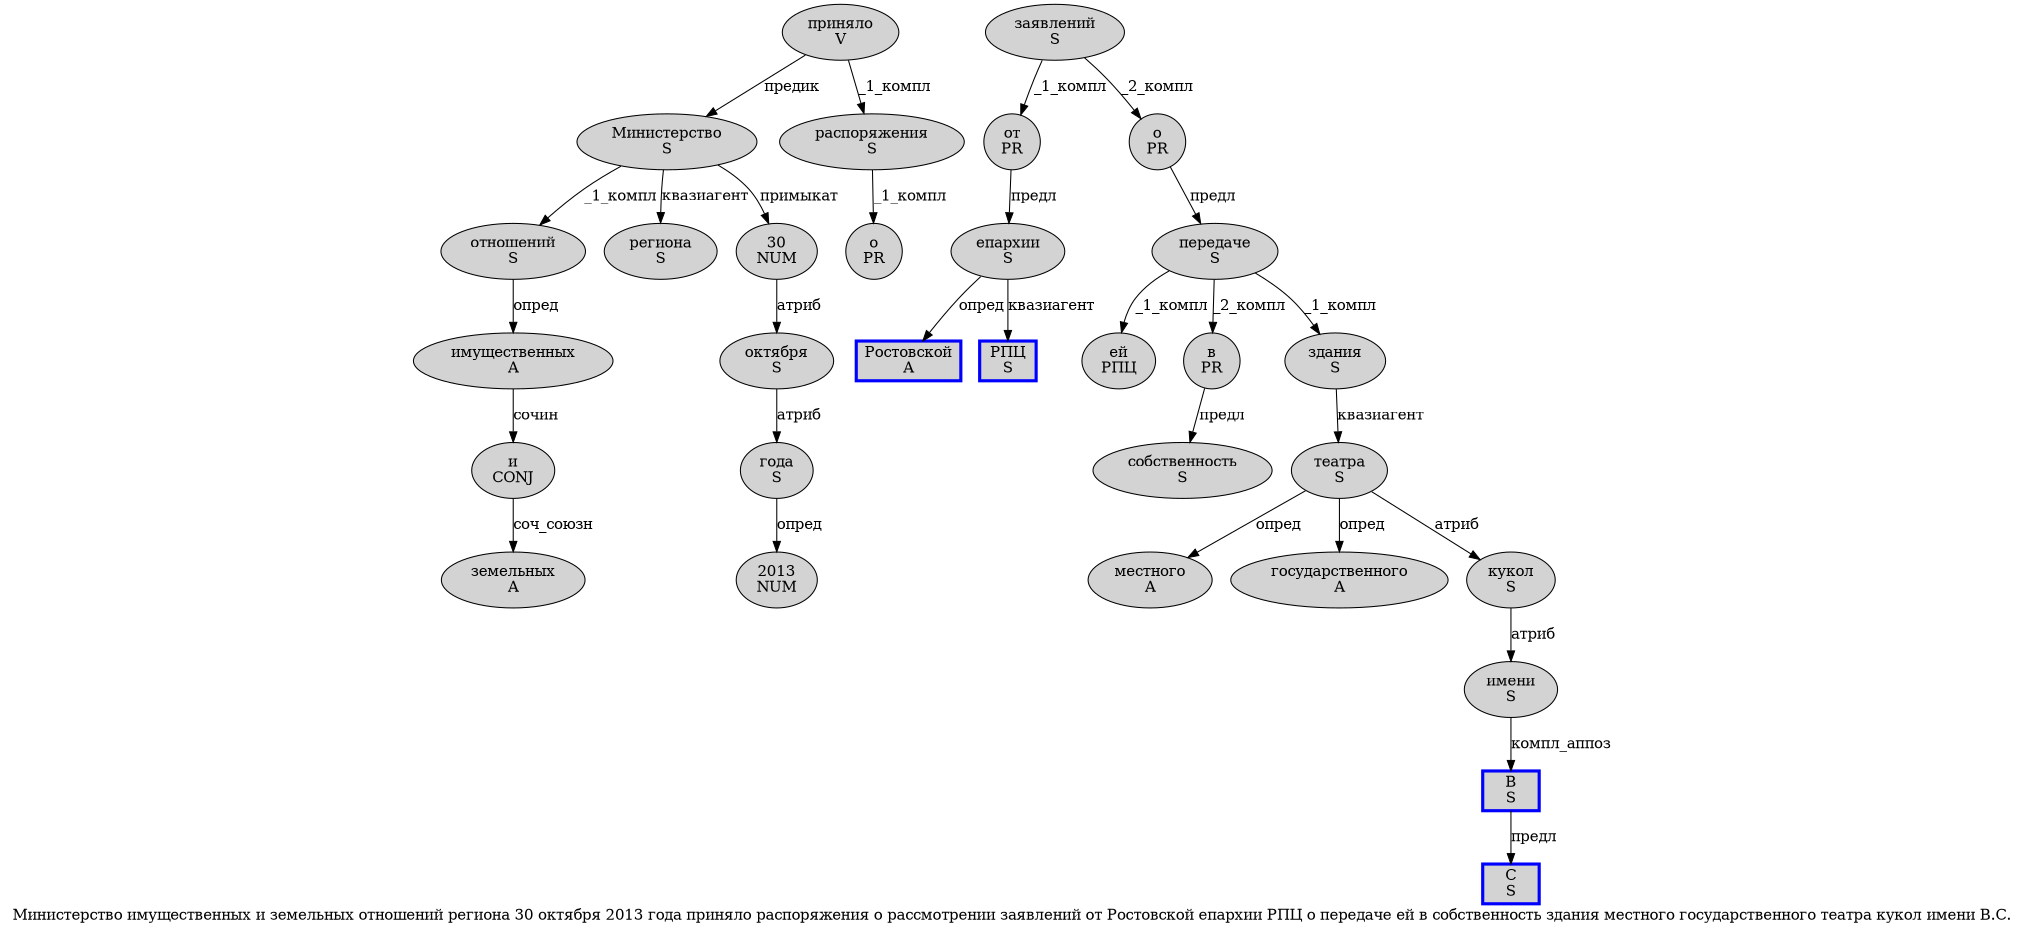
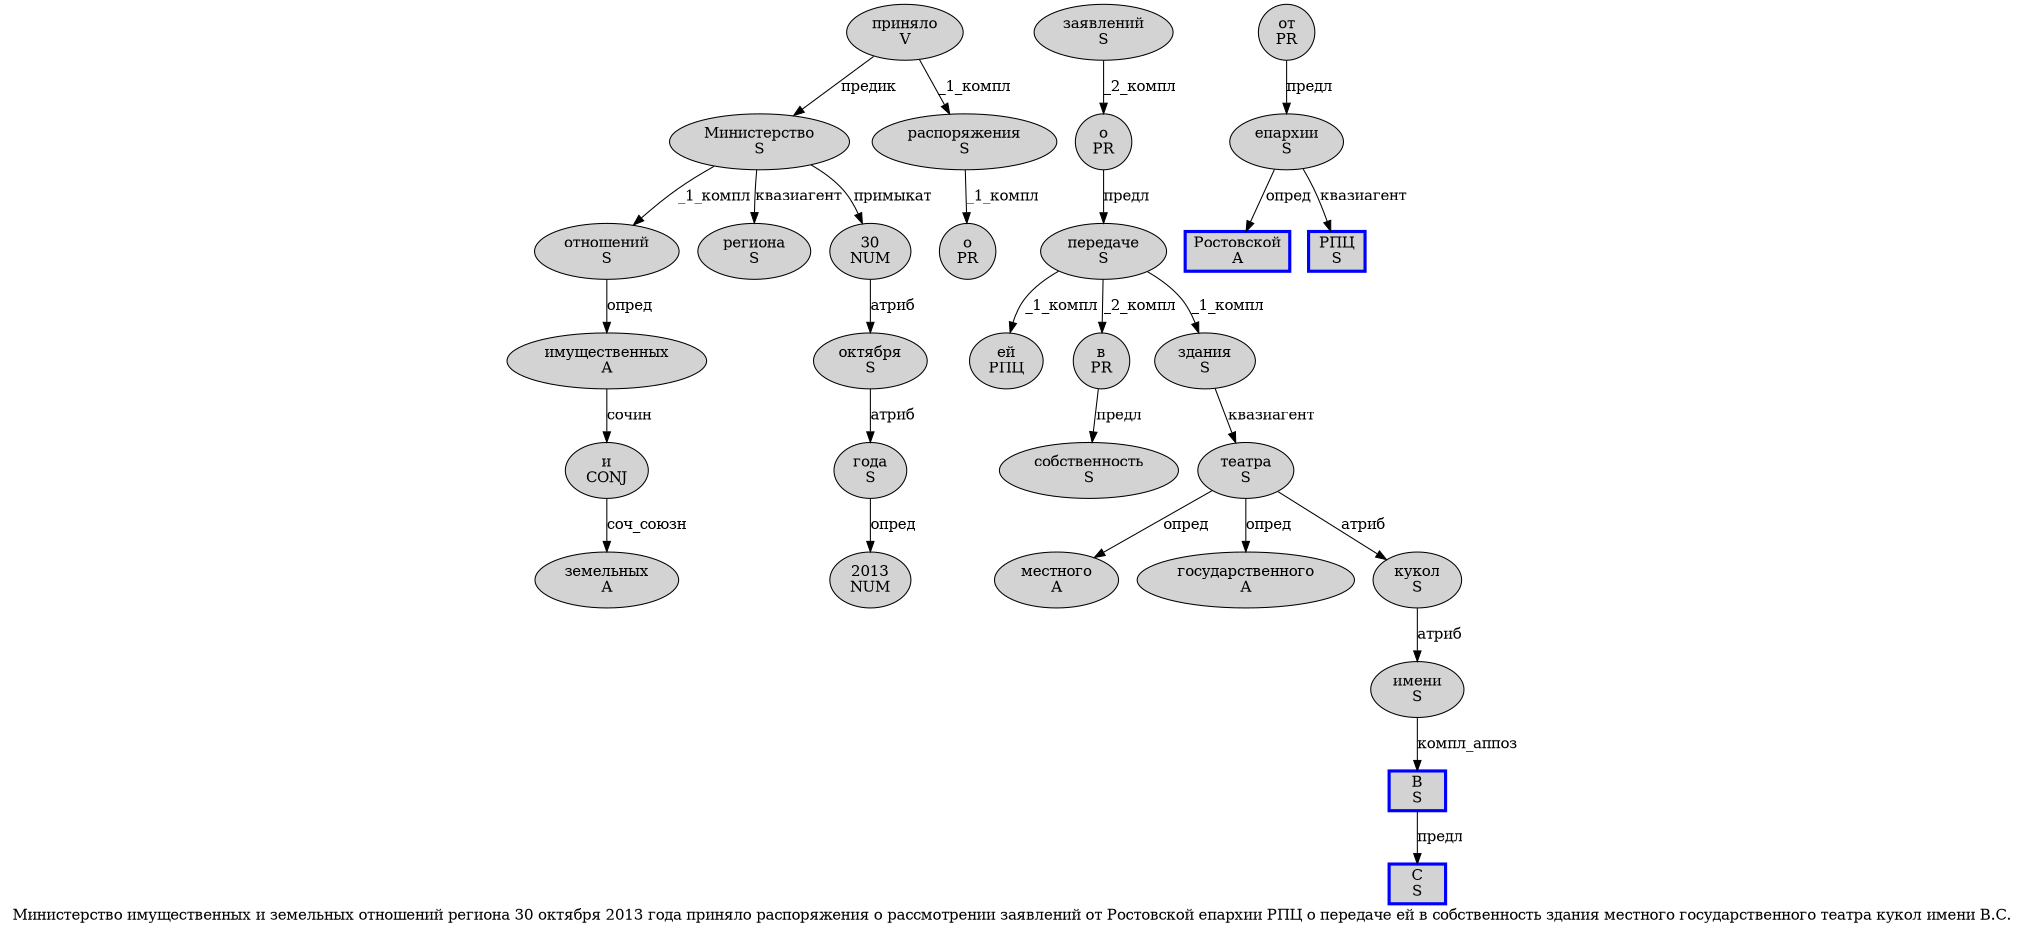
edge "заявлений S" -> "от PR": removed, label "_1_компл"
